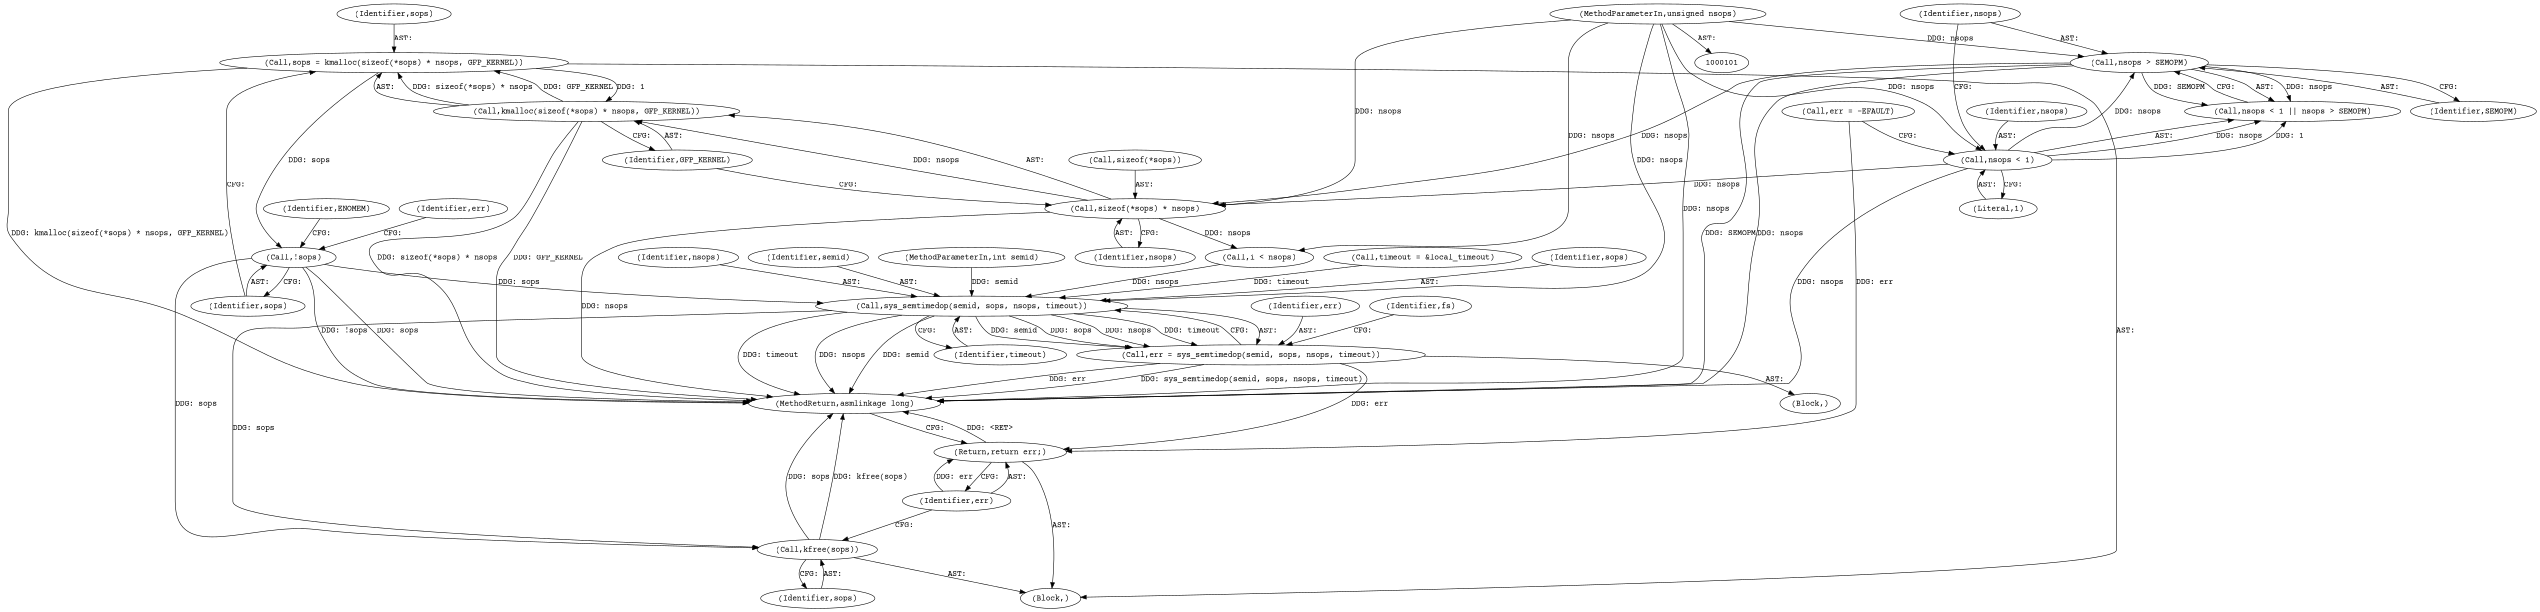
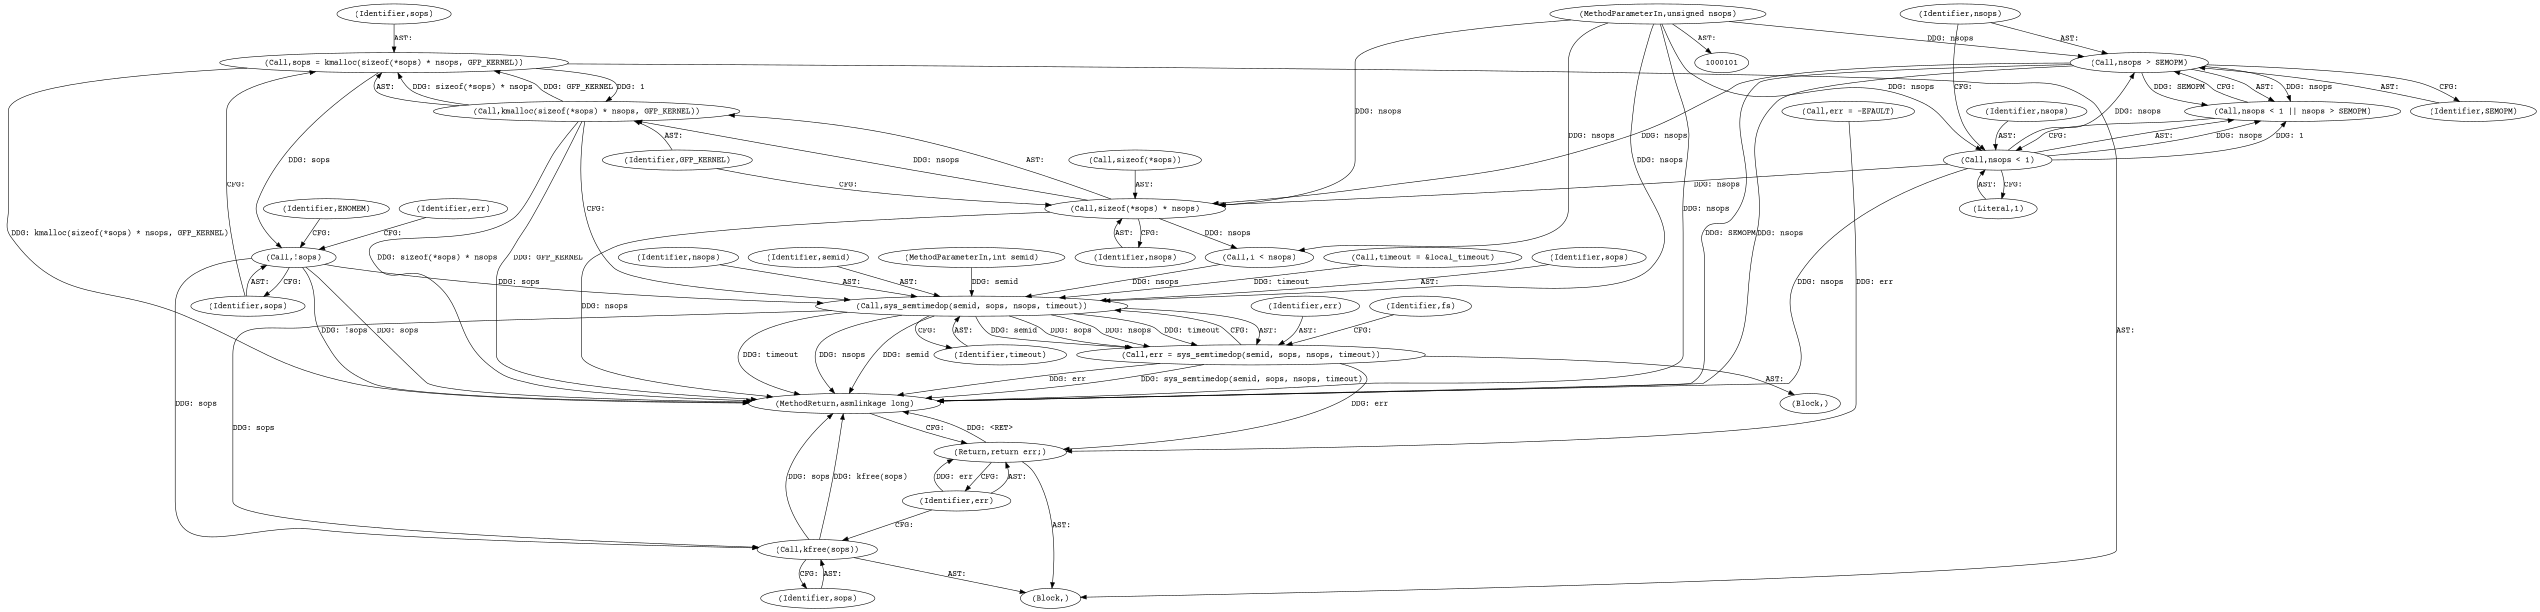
edge "(Call,kmalloc(sizeof(*sops) * nsops, GFP_KERNEL))" -> "(Identifier,GFP_KERNEL)": now "(Call,kmalloc(sizeof(*sops) * nsops, GFP_KERNEL))" -> "(Call,sys_semtimedop(semid, sops, nsops, timeout))"
edge "(Call,err = -EFAULT)" -> "(Call,nsops < 1)": now "(Call,nsops < 1 || nsops > SEMOPM)" -> "(Call,nsops < 1)"
